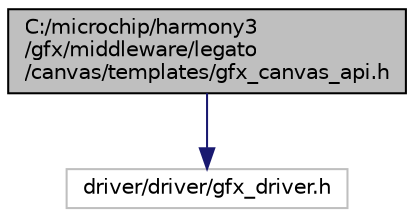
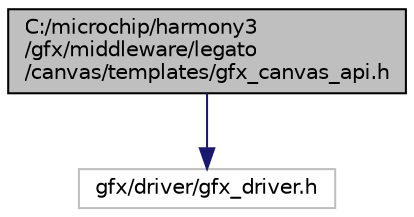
node "driver/driver/gfx_driver.h": label "driver/driver/gfx_driver.h" -> "gfx/driver/gfx_driver.h"
